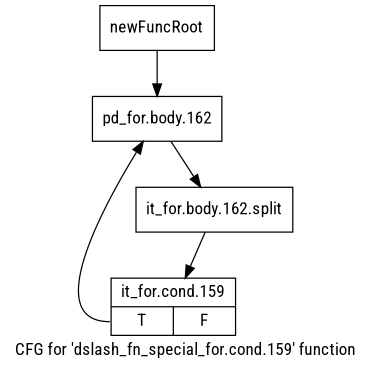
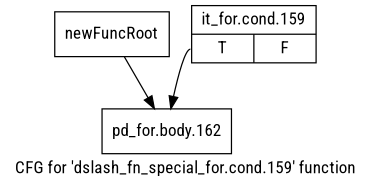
node "it_for.body.162.split": removed
